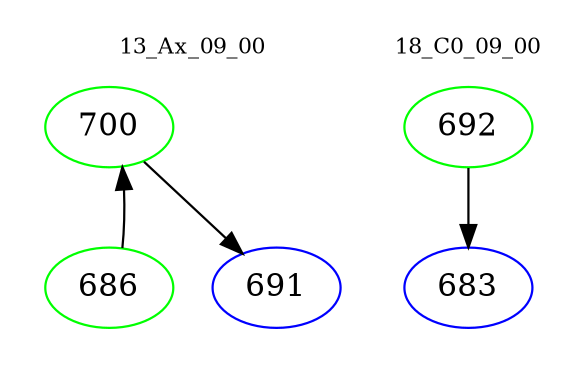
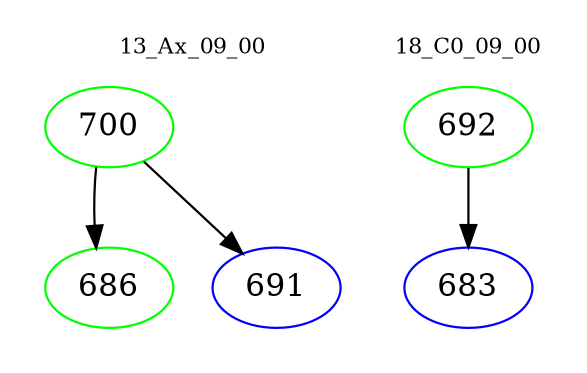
edge "686" -> "700": reversed
